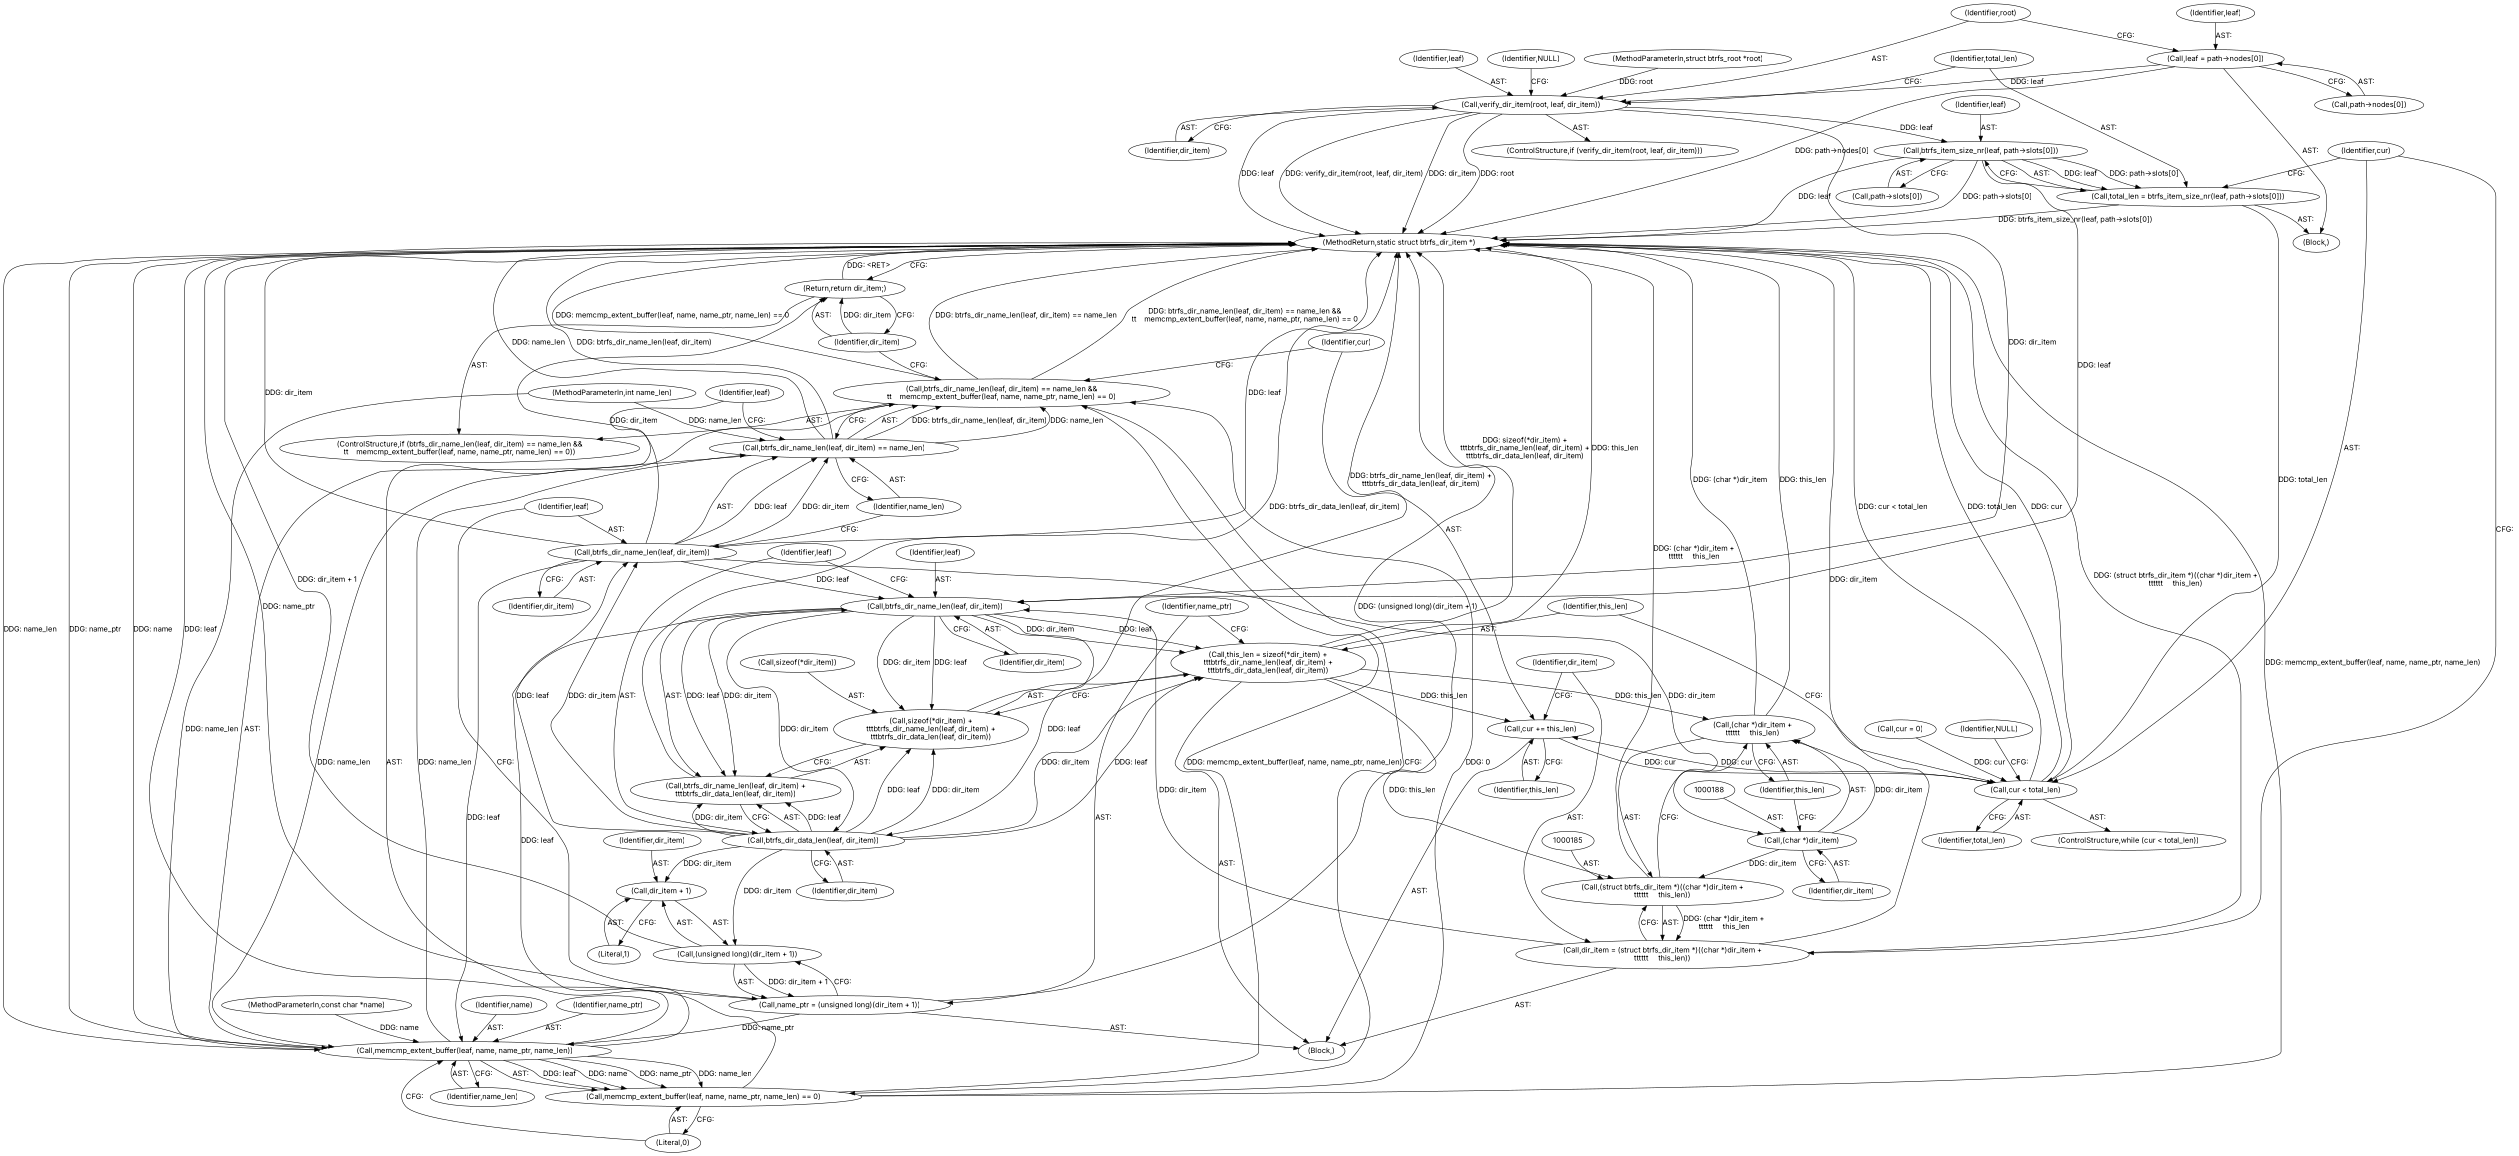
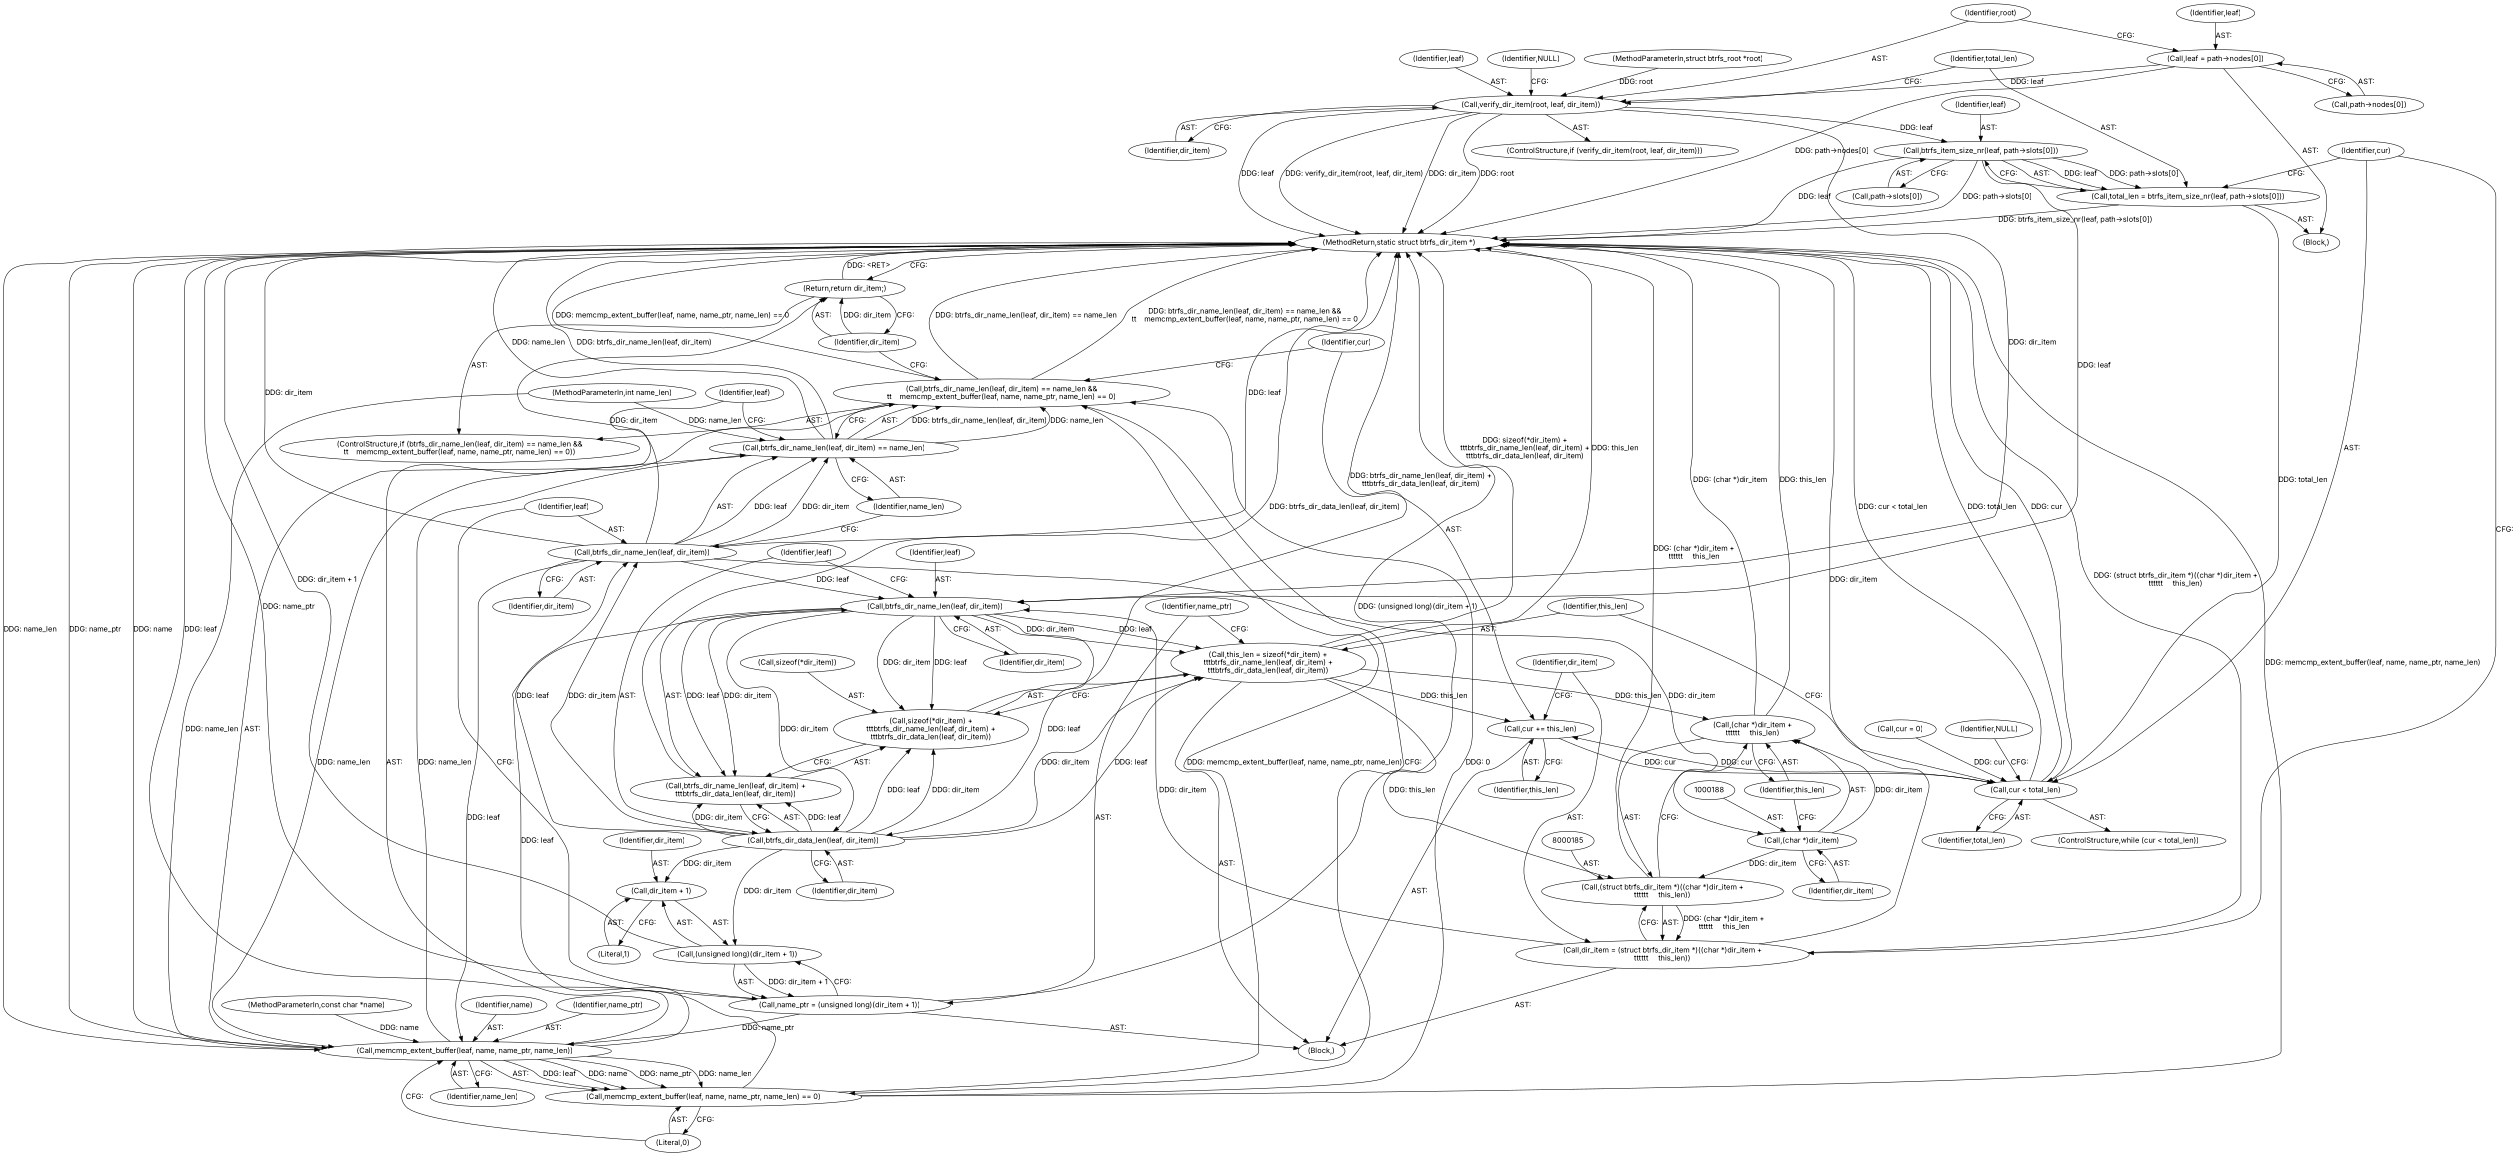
node "1000185": label "1000185" -> "8000185"
